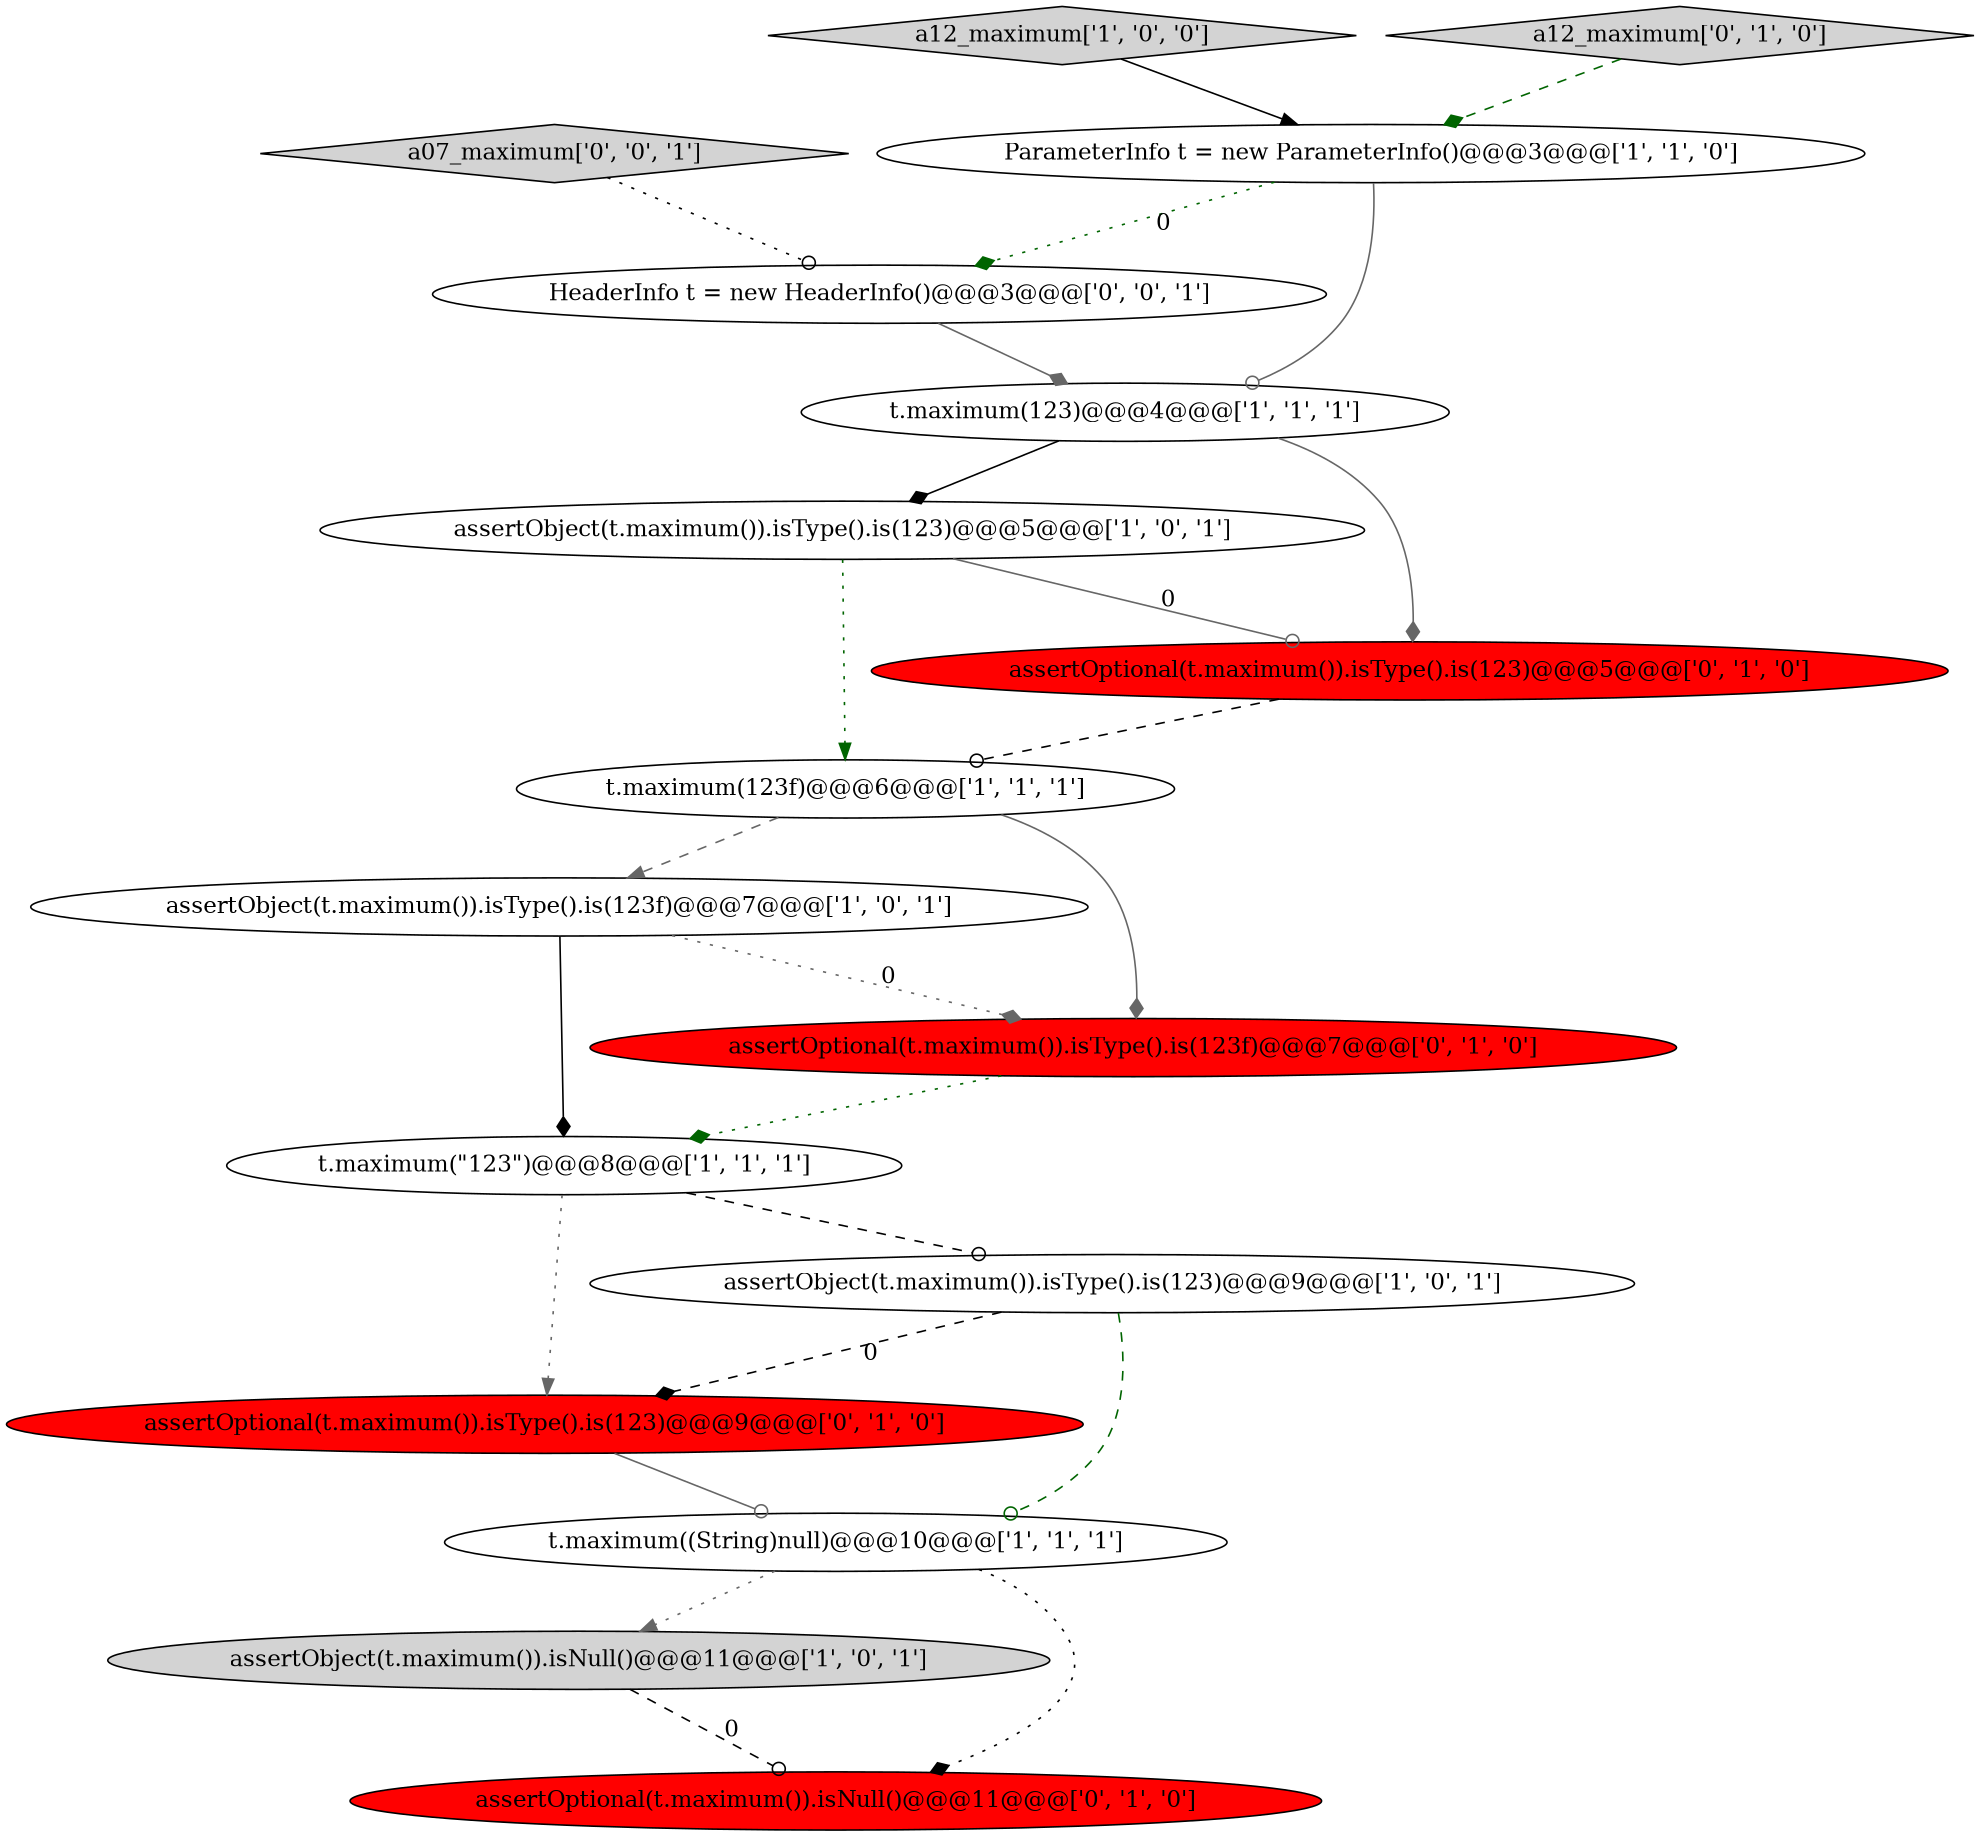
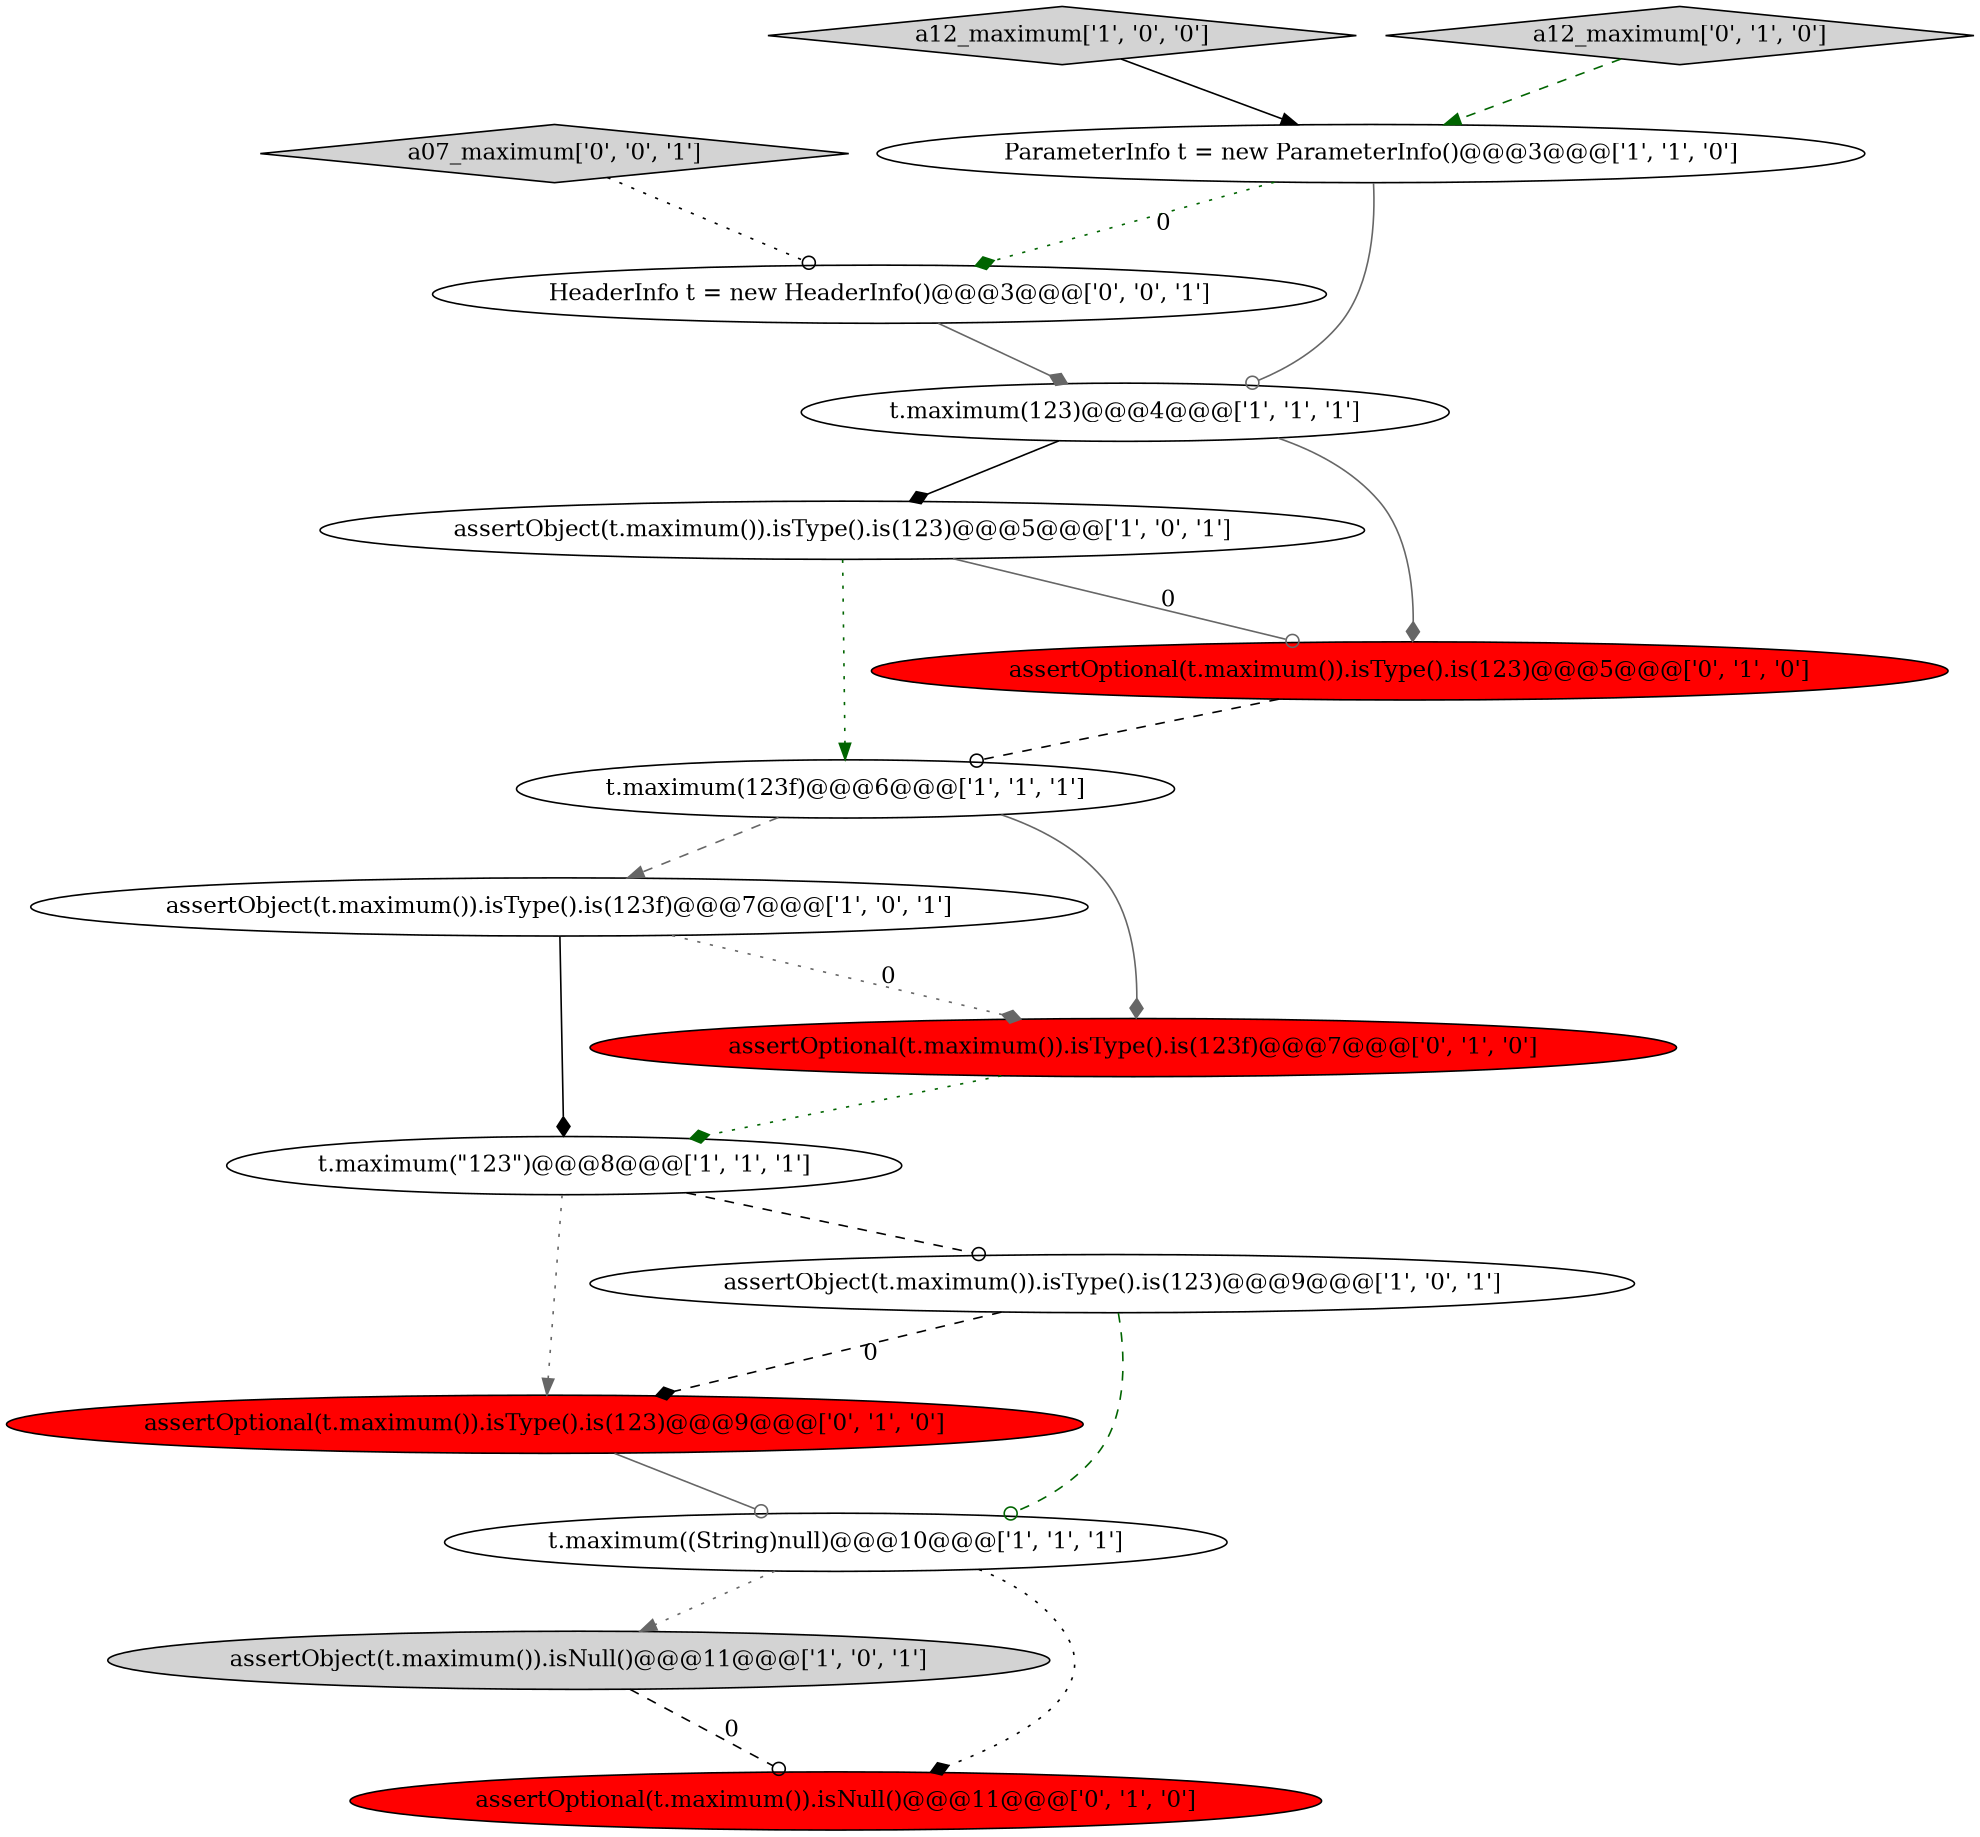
edge "a12_maximum['0', '1', '0']" -> "ParameterInfo t = new ParameterInfo()@@@3@@@['1', '1', '0']": arrowhead diamond -> normal
